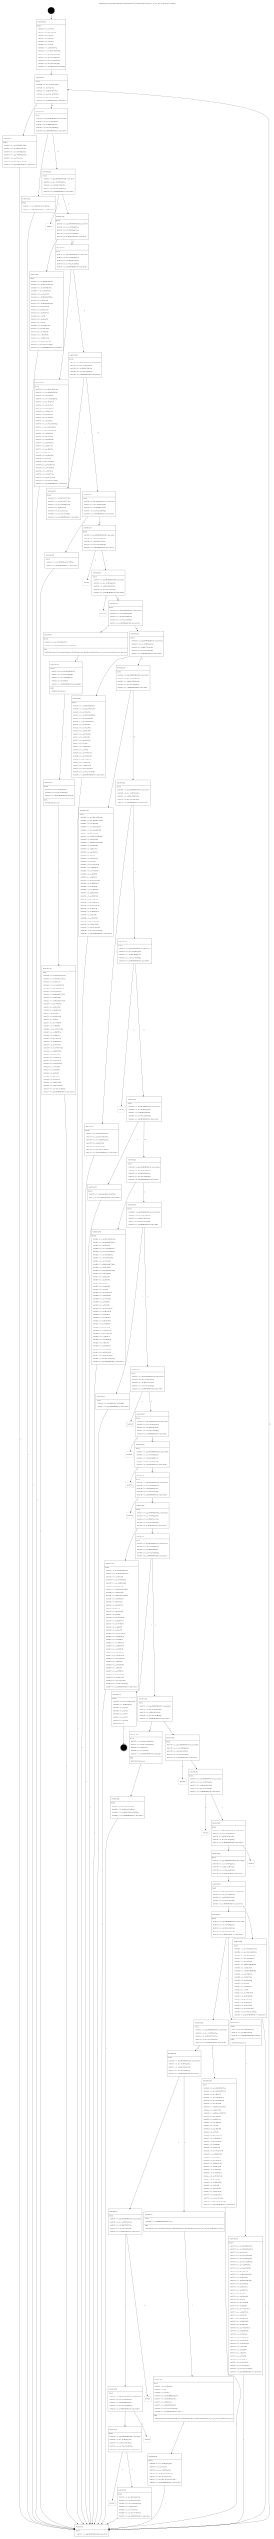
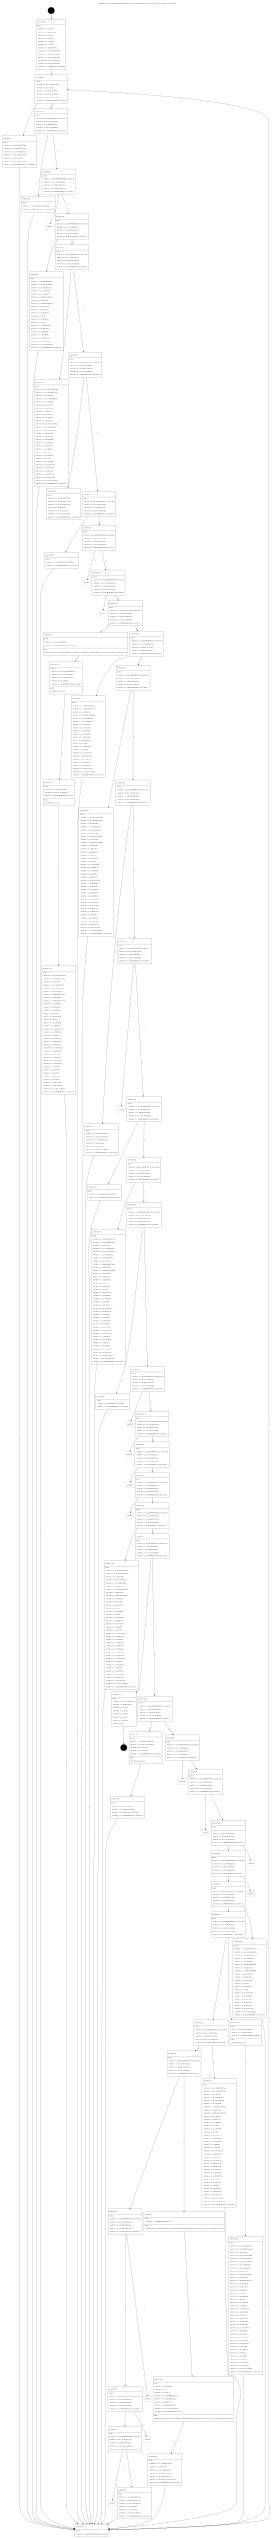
node "0x401e01": added
